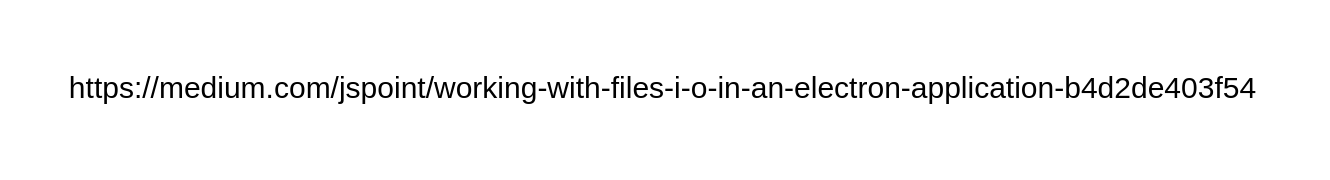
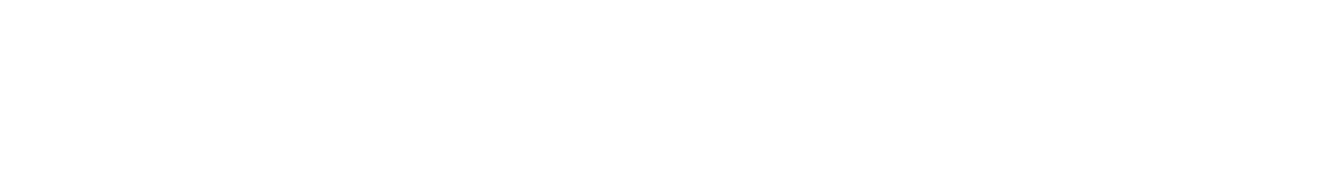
node "https://medium.com/jspoint/working-with-files-i-o-in-an-electron-application-b4d2de403f54": removed
